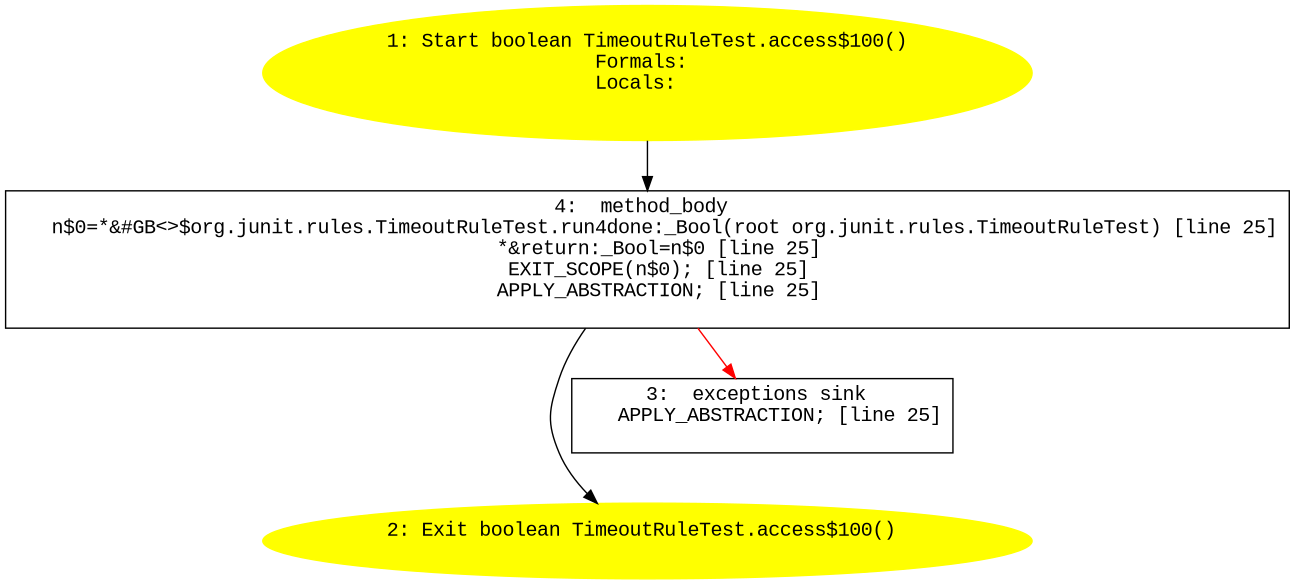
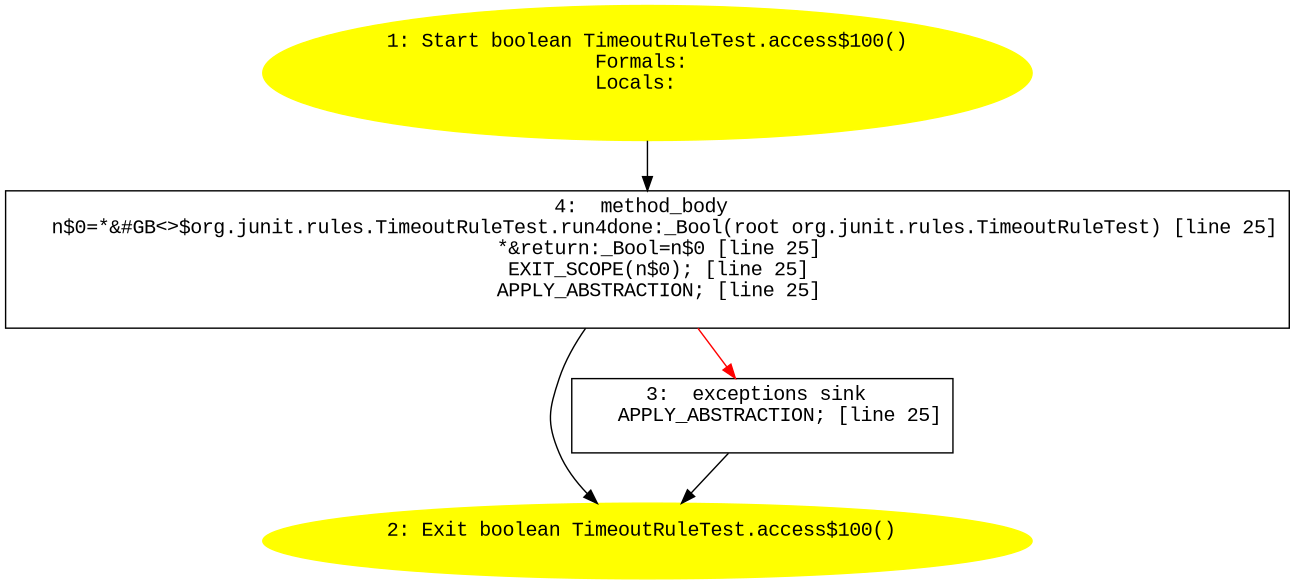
edge "3:  exceptions sink APPLY_ABSTRACTION; [line 25]" -> "2: Exit boolean TimeoutRuleTest.access$100()": added
